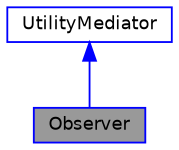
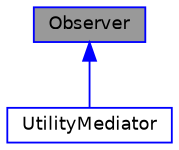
edge "Observer" -> "UtilityMediator": reversed
